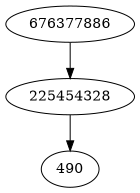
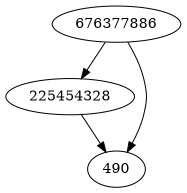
edge "676377886" -> "490": added
